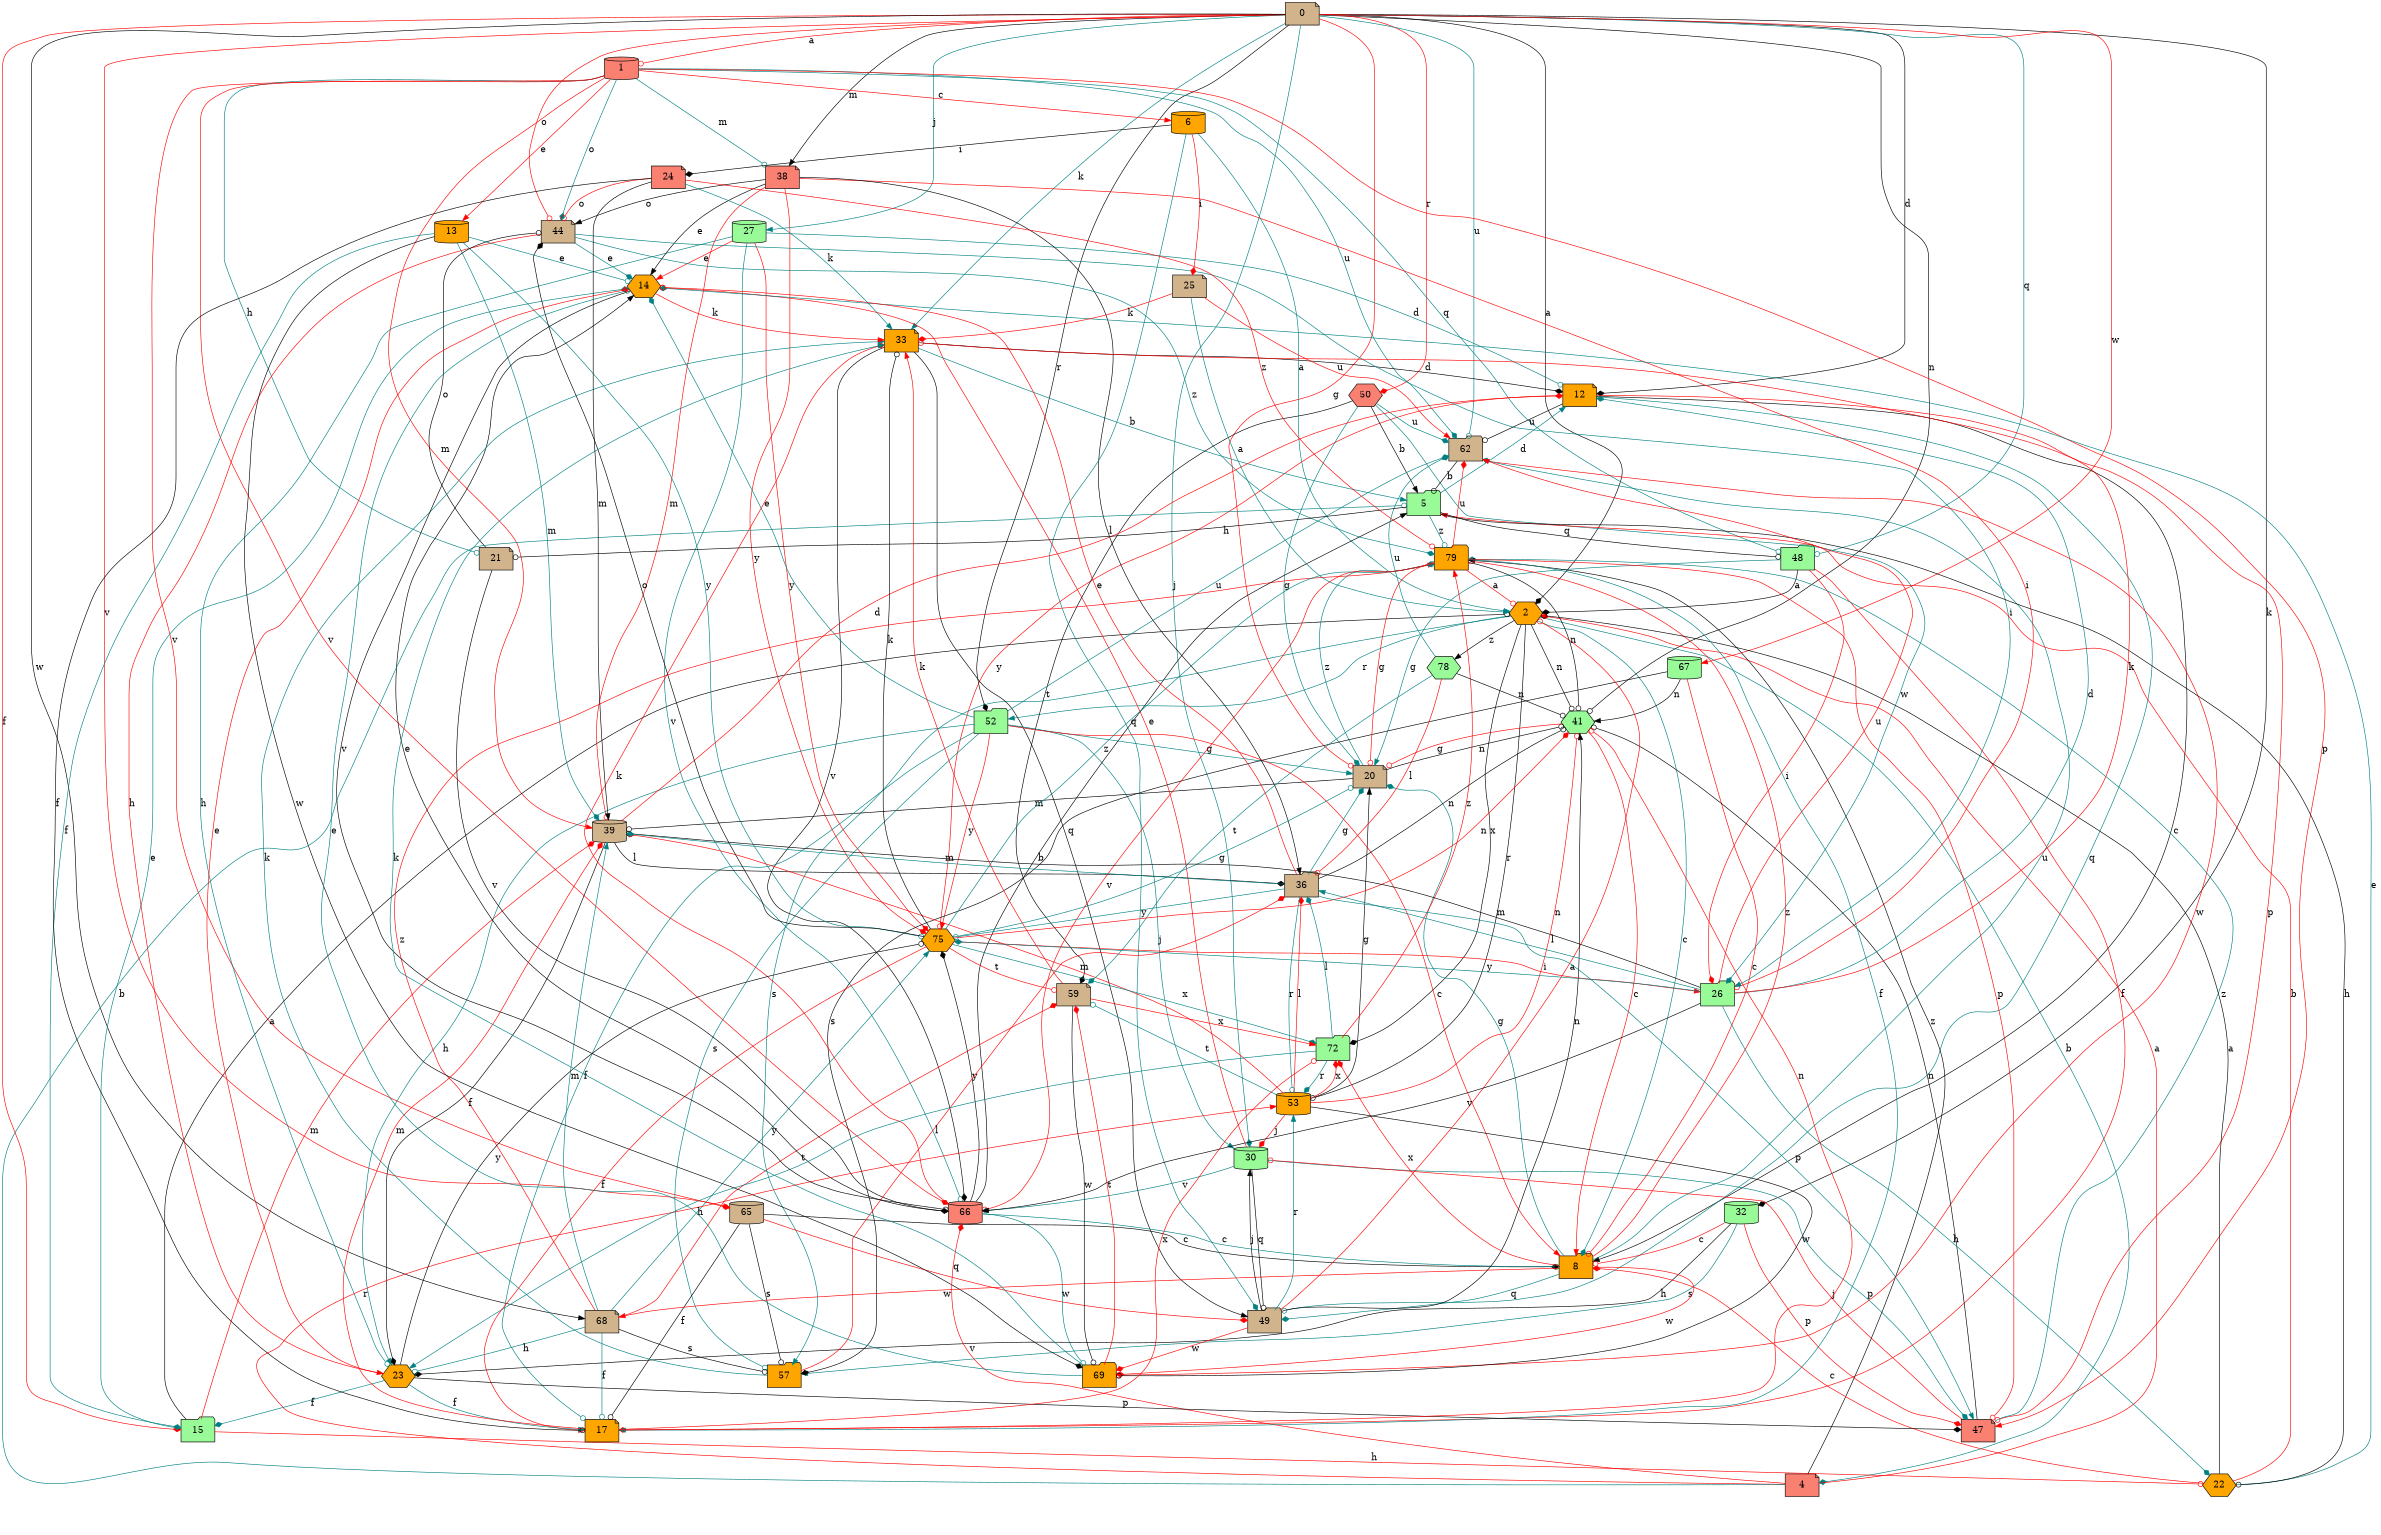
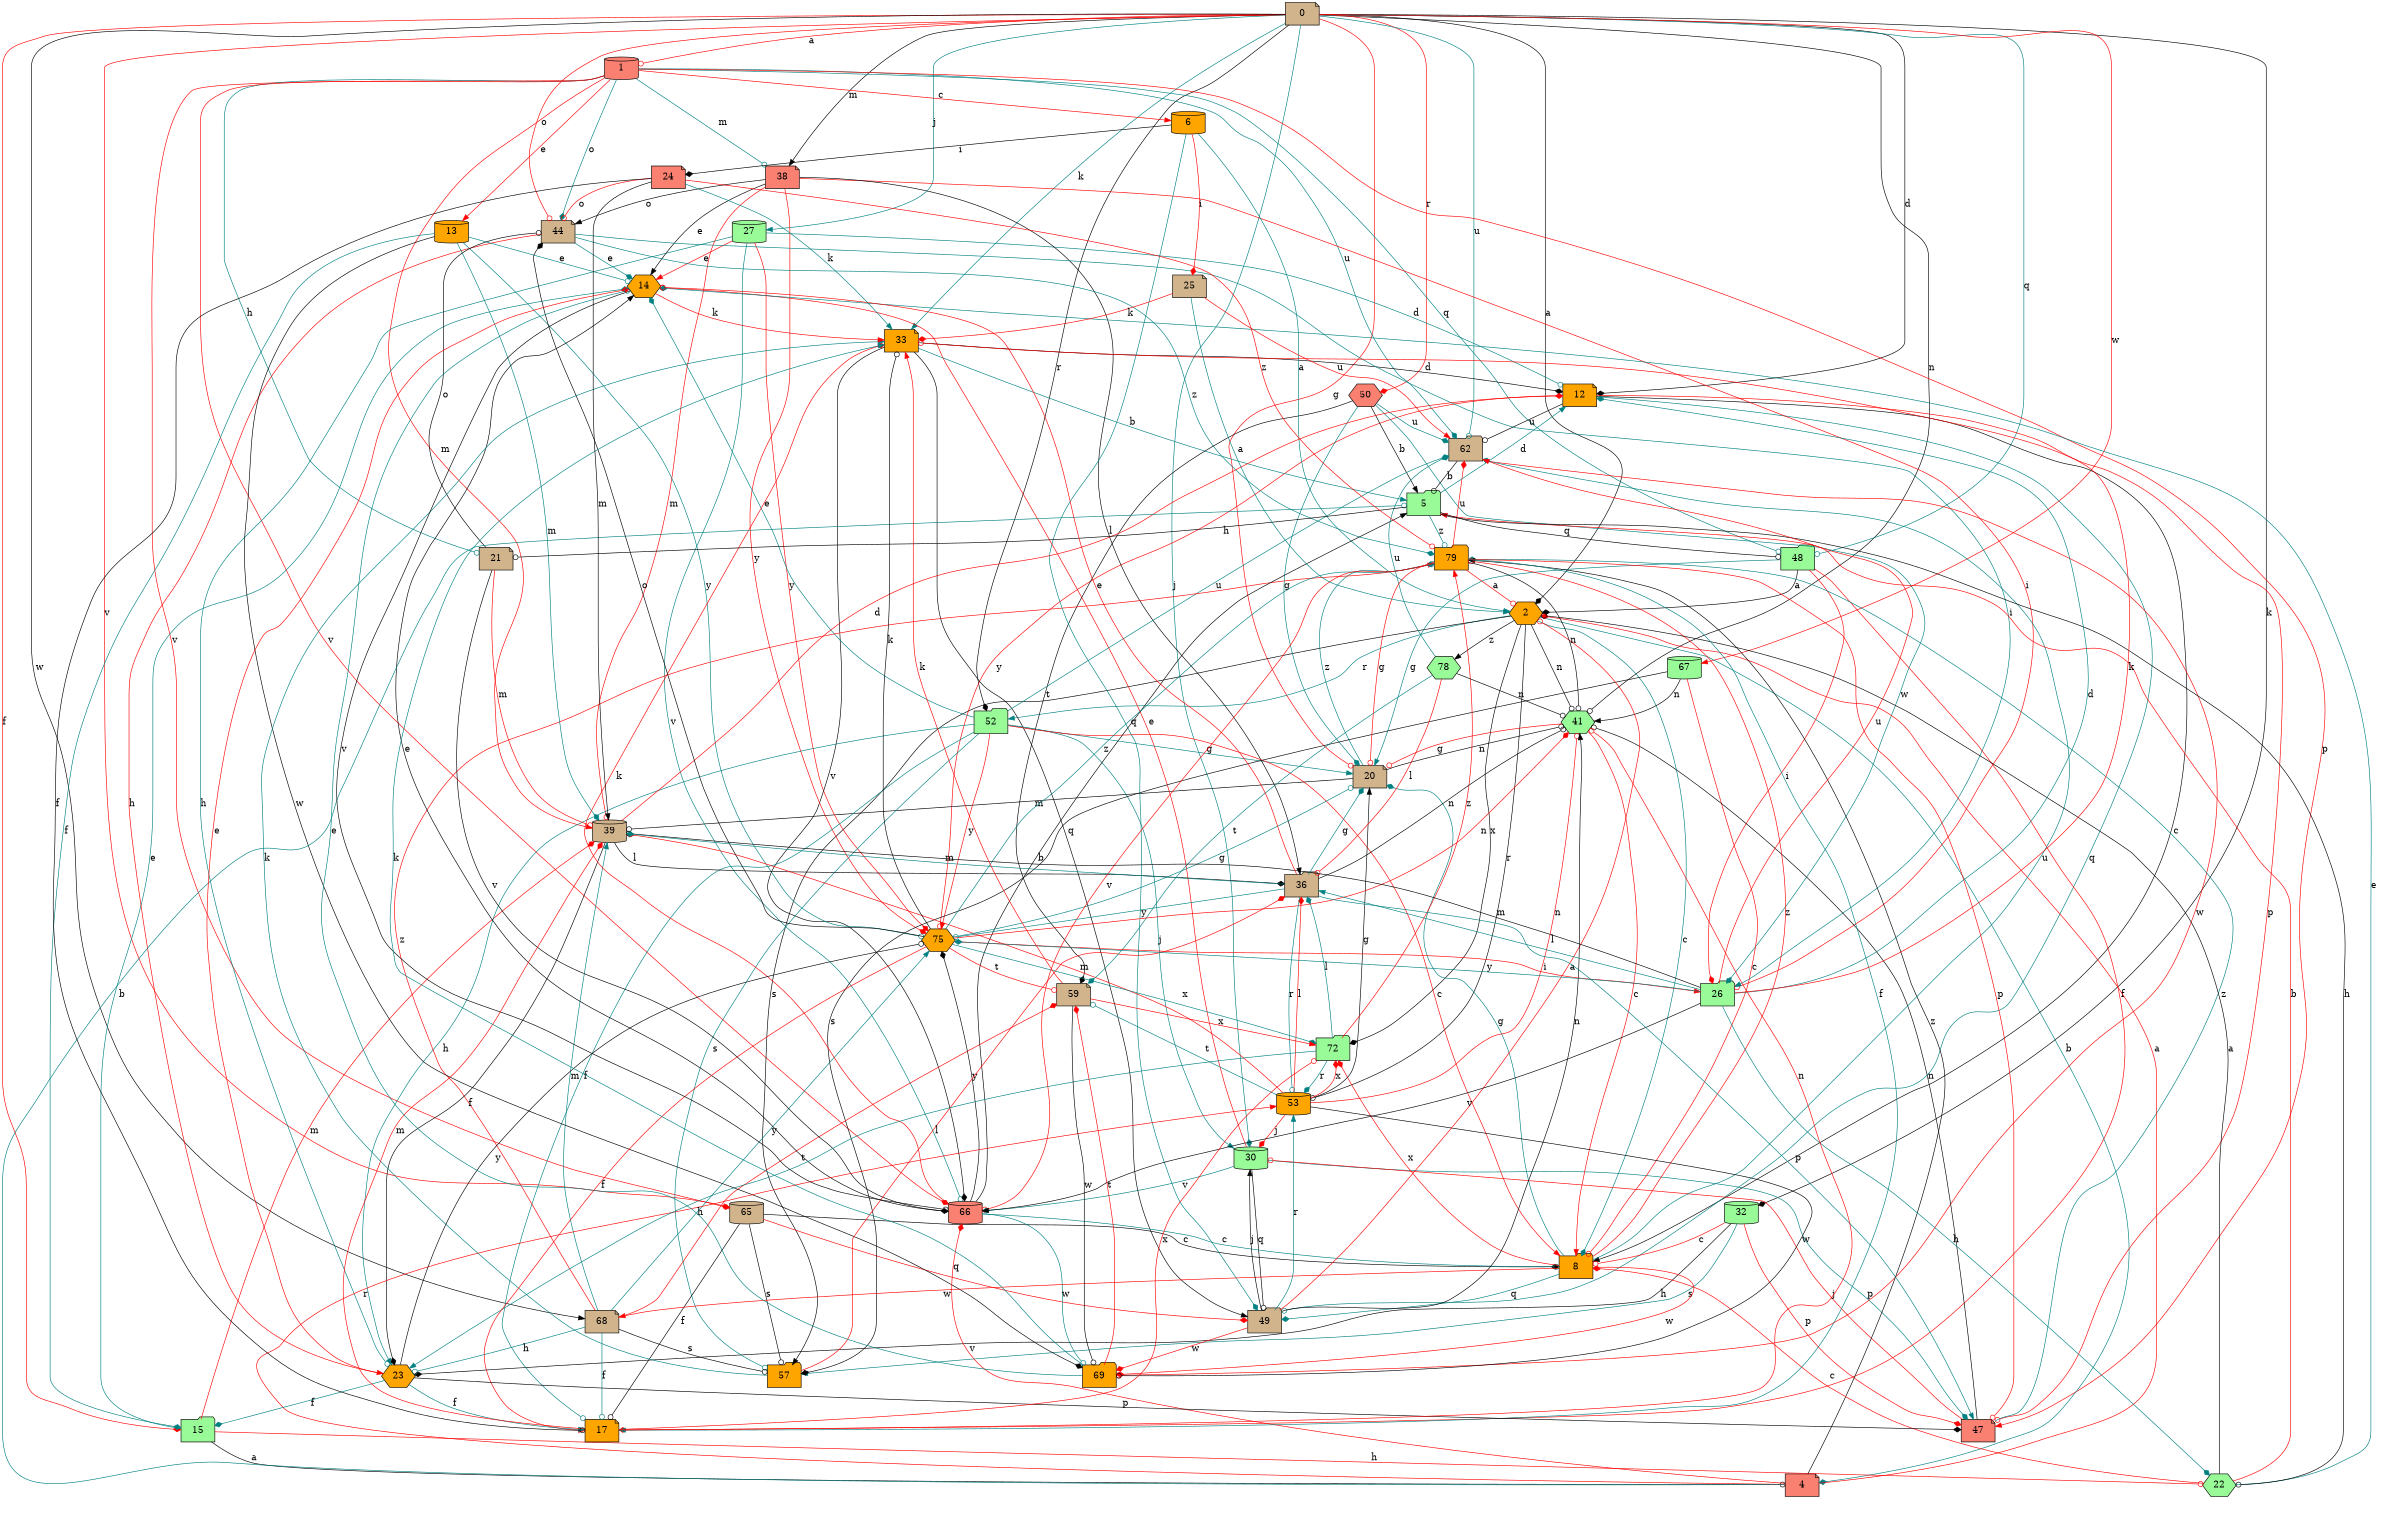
edge "21" -> "39": added, label "m"
edge "15" -> "2": now "15" -> "4"
edge "2" -> "57": color teal -> black
node "22": fillcolor orange -> palegreen
